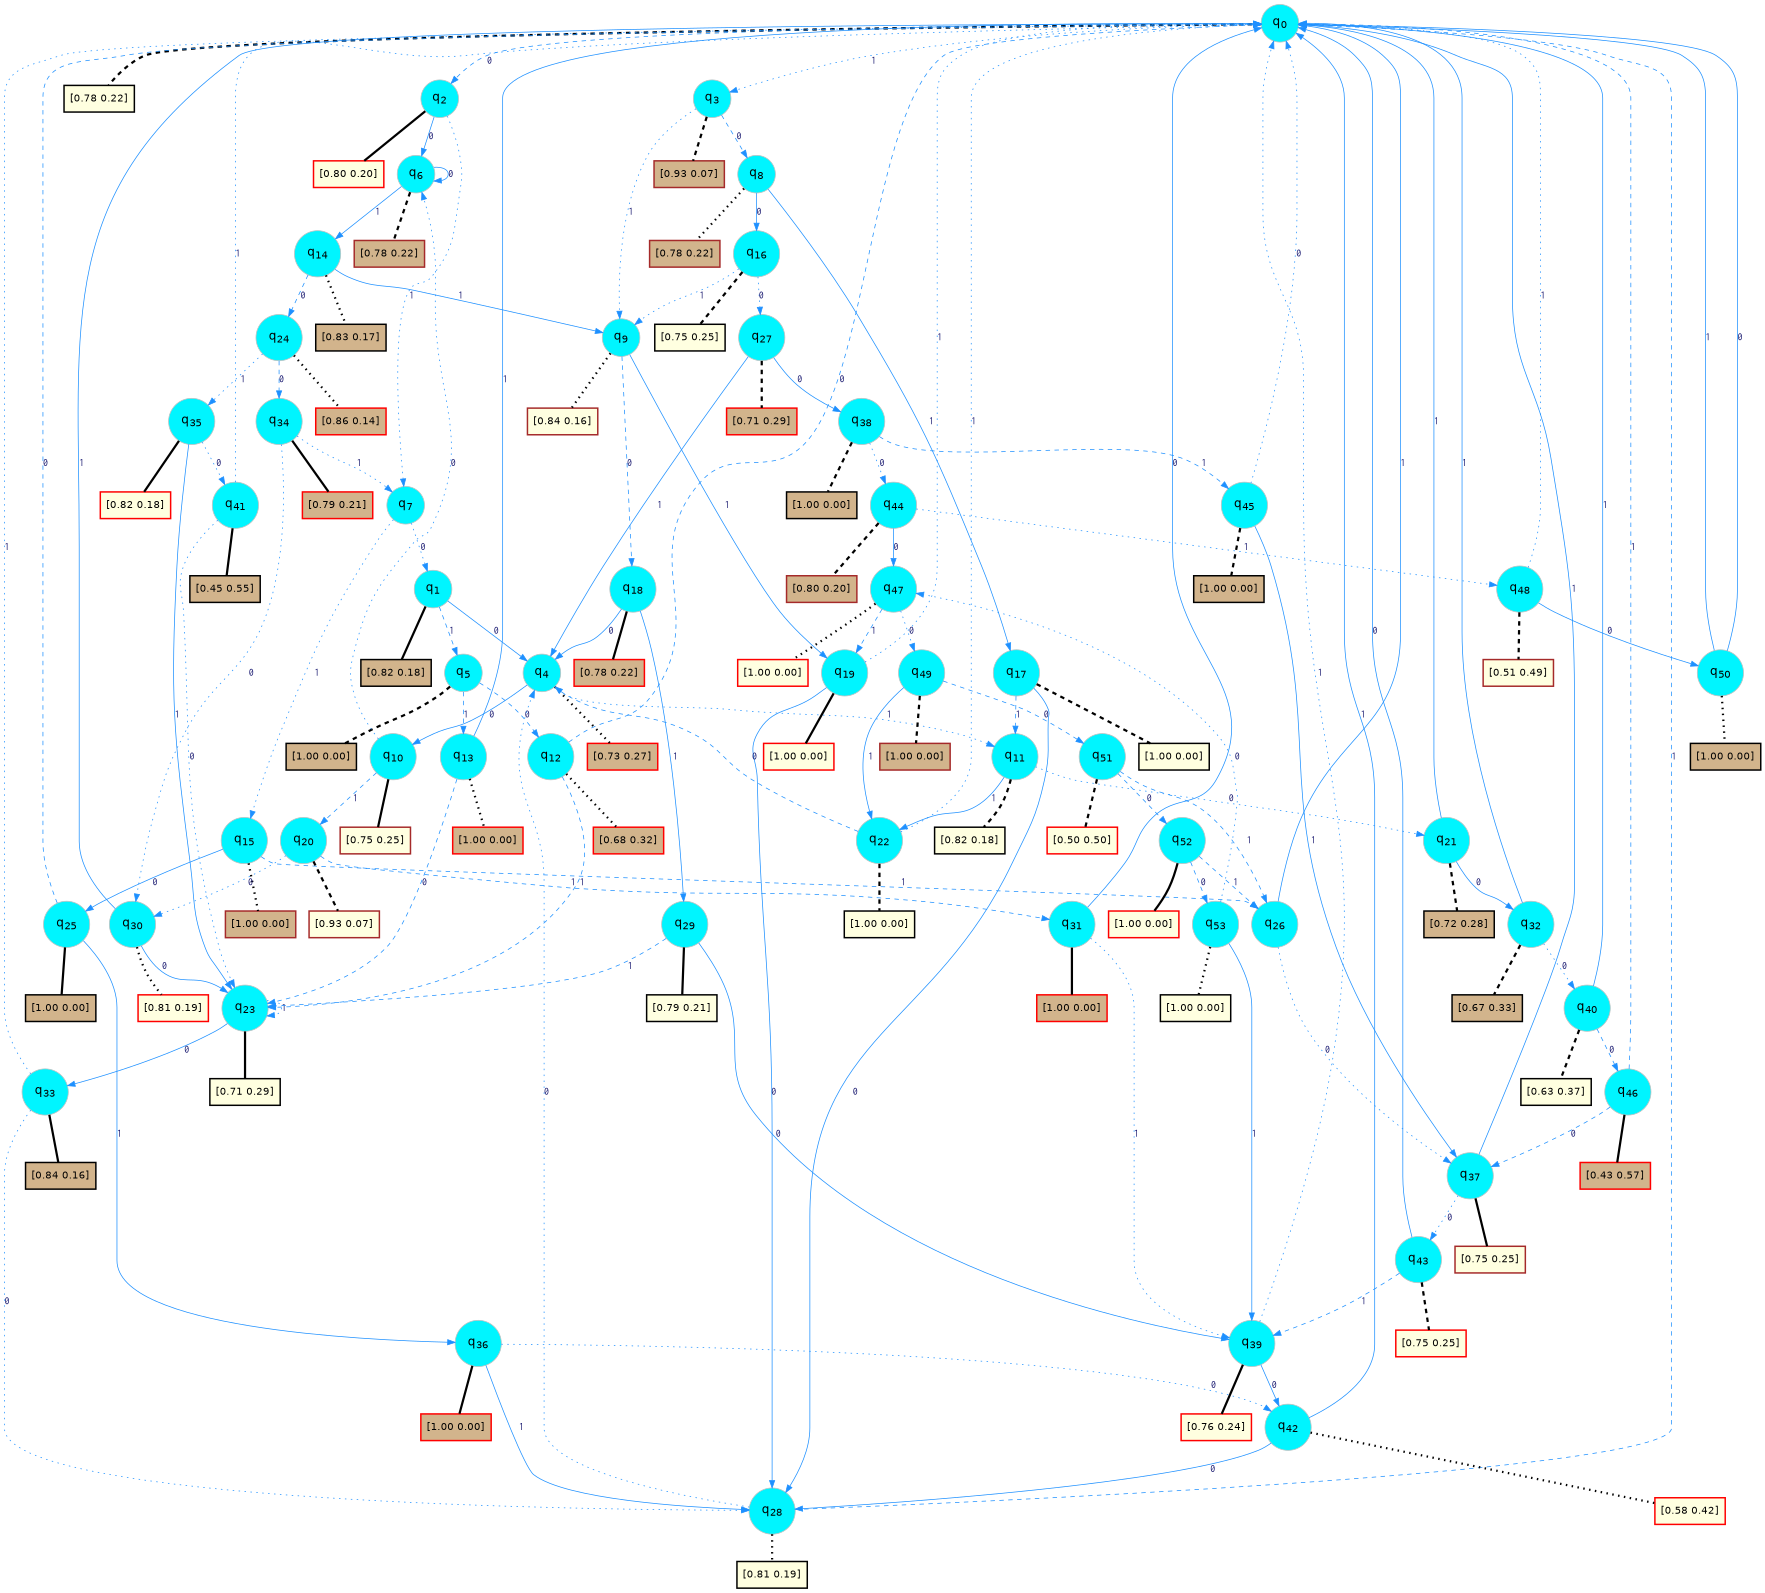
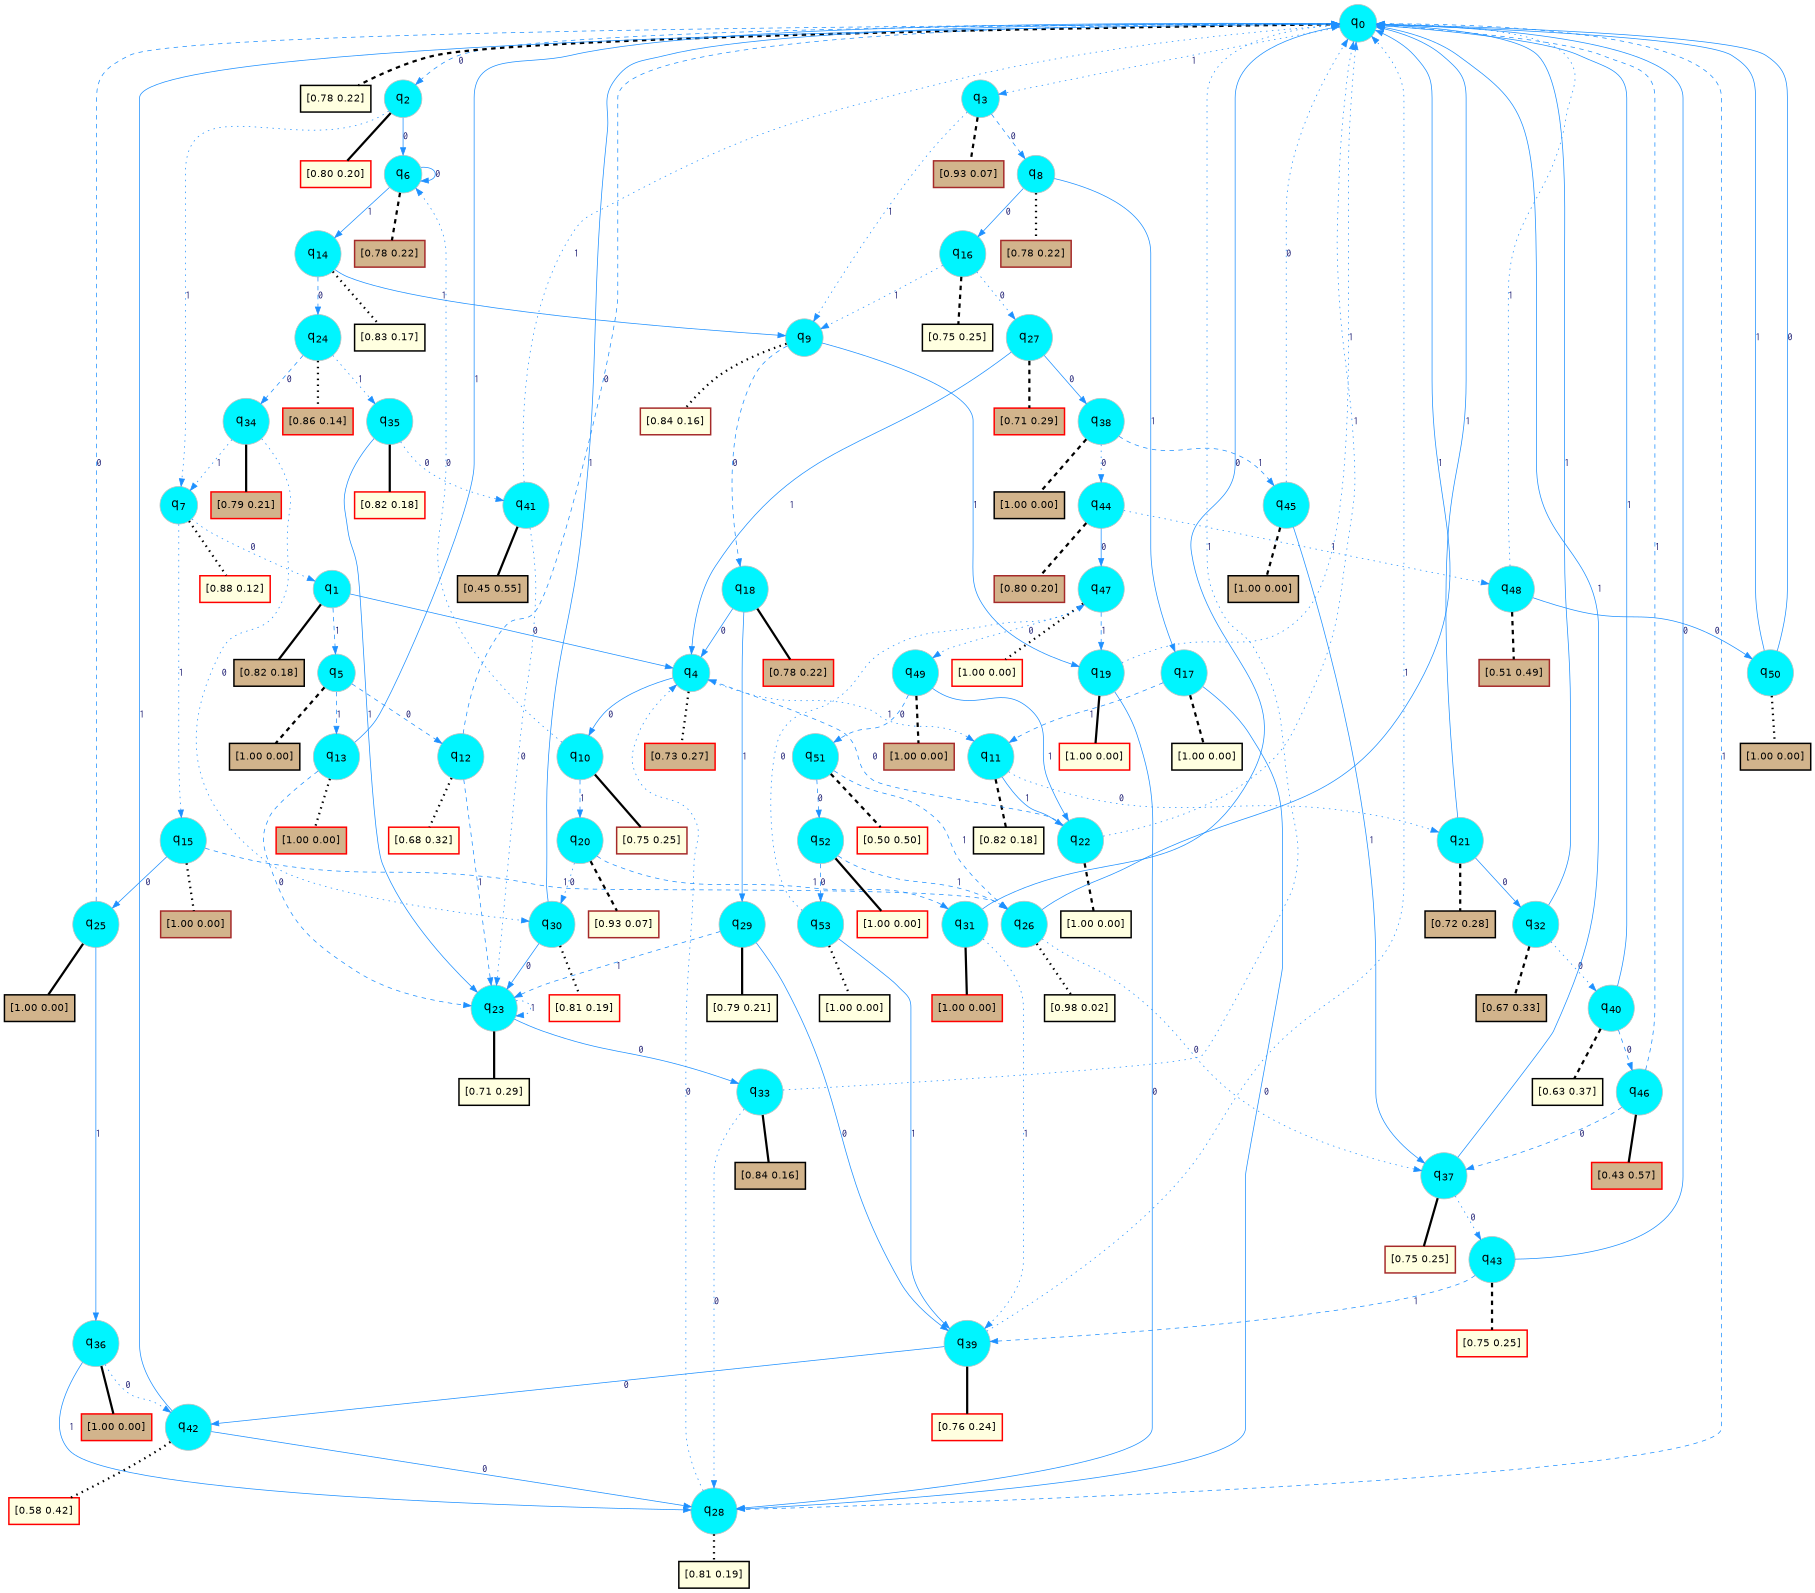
node "[0.83 0.17]": fillcolor tan -> lightyellow
node "[0.88 0.12]": added
node "[0.51 0.49]": fillcolor lightyellow -> tan
node "[0.68 0.32]": fillcolor tan -> lightyellow
node "[0.98 0.02]": added
